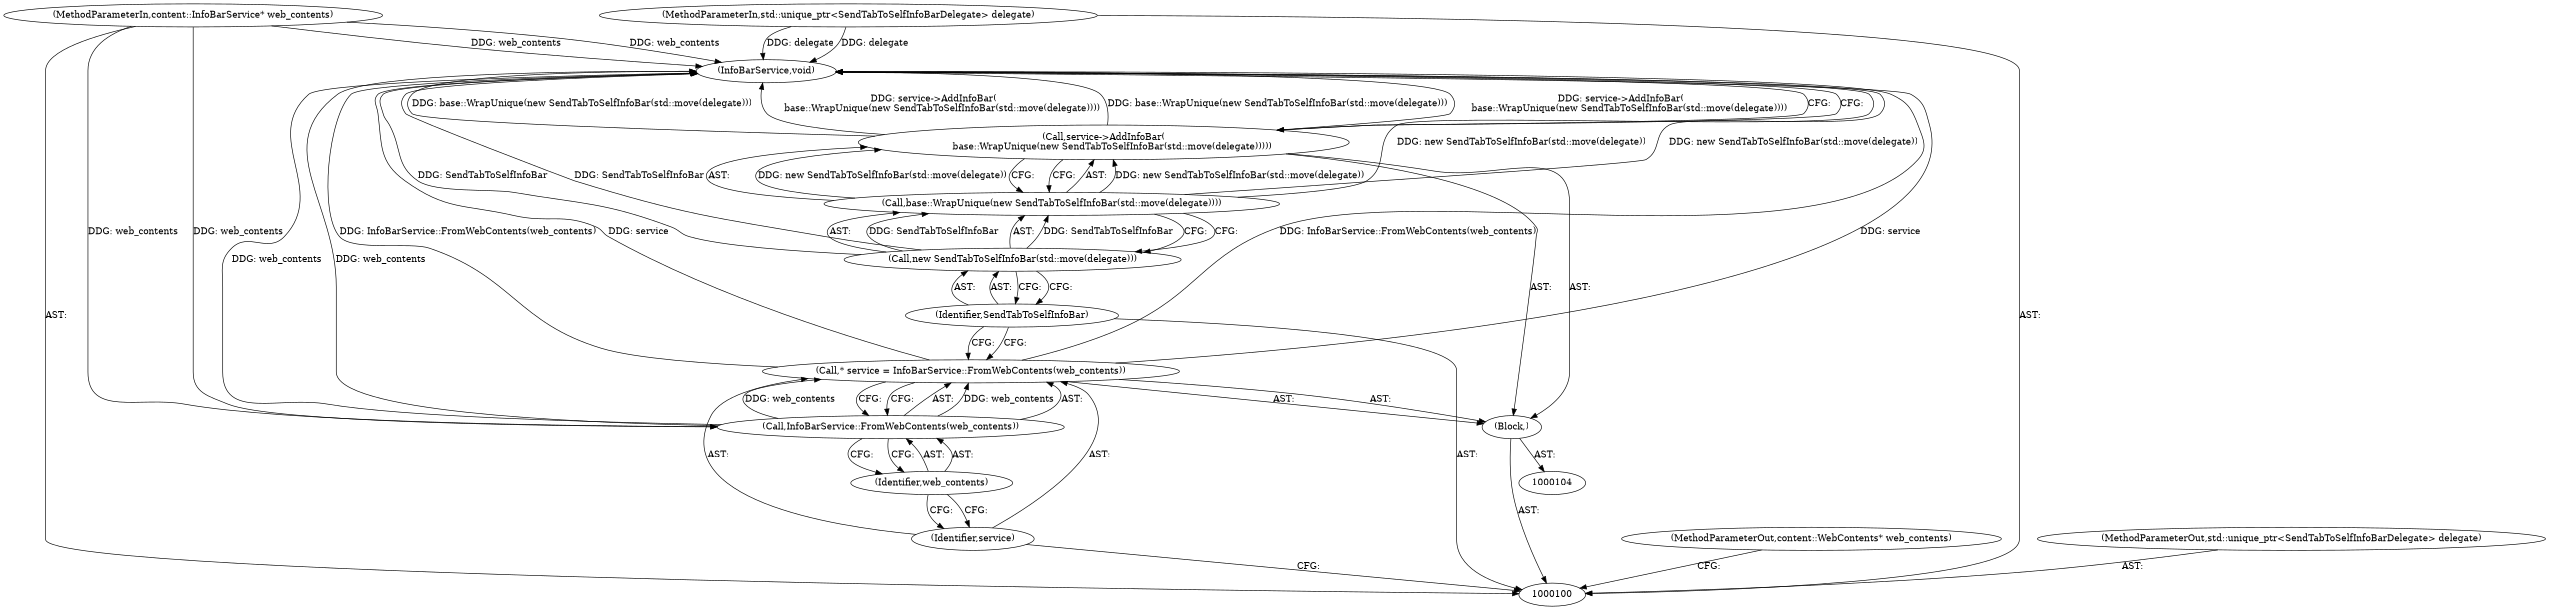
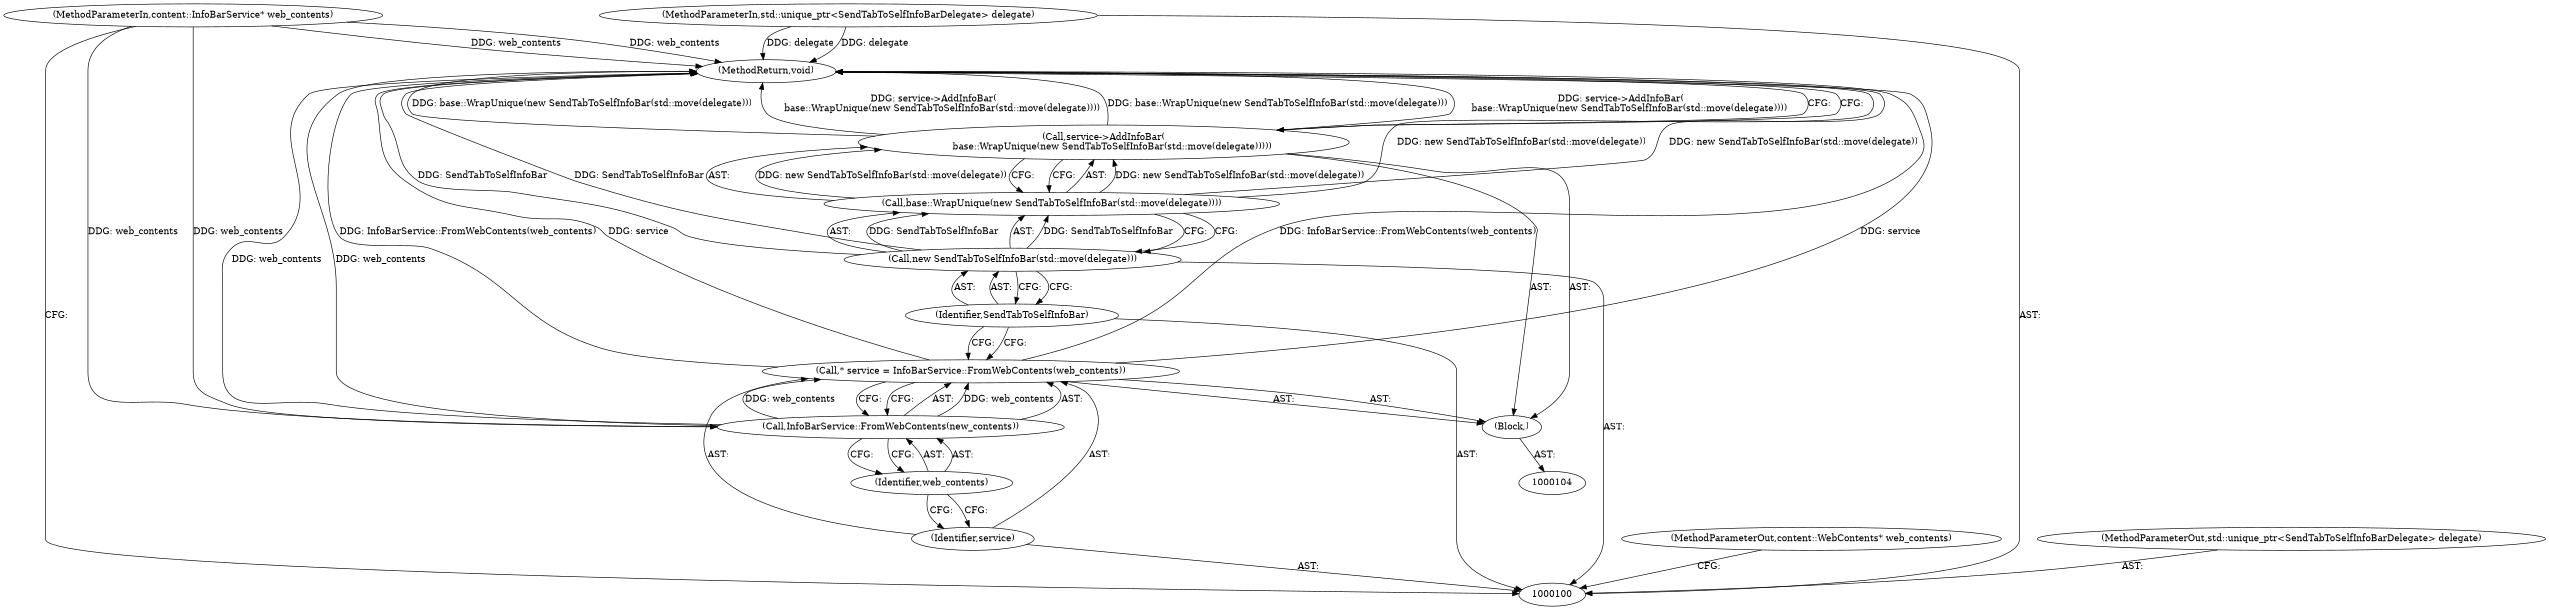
node "(InfoBarService,void)": label "(InfoBarService,void)" -> "(MethodReturn,void)"
edge "(MethodParameterIn,content::InfoBarService* web_contents)" -> "1000100": label "AST: " -> "CFG: "
node "(Call,InfoBarService::FromWebContents(web_contents))": label "(Call,InfoBarService::FromWebContents(web_contents))" -> "(Call,InfoBarService::FromWebContents(new_contents))"
edge "(Block,)" -> "1000100": now "(Call,new SendTabToSelfInfoBar(std::move(delegate)))" -> "1000100"
edge "(Identifier,service)" -> "1000100": label "CFG: " -> "AST: "
